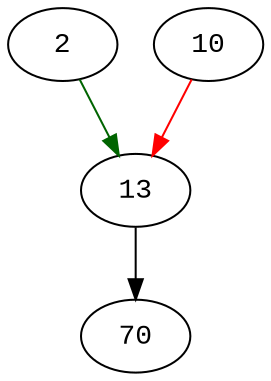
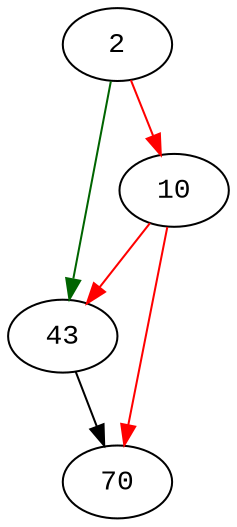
edge "2" -> "10": added
node "13": label "13" -> "43"
edge "10" -> "70": added
